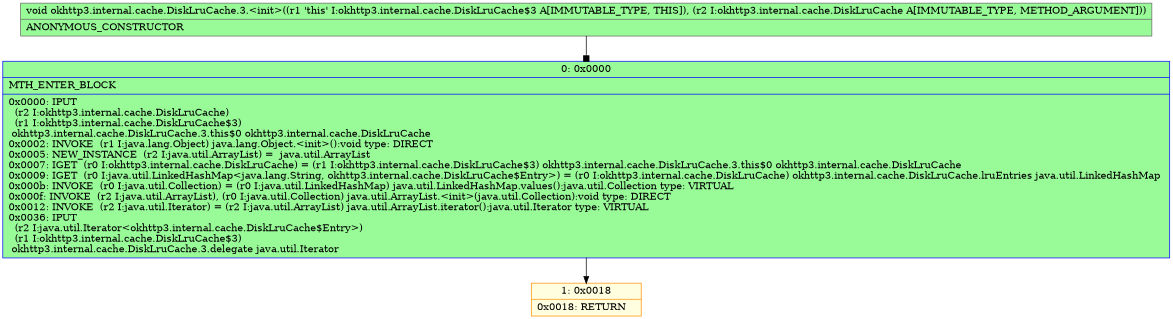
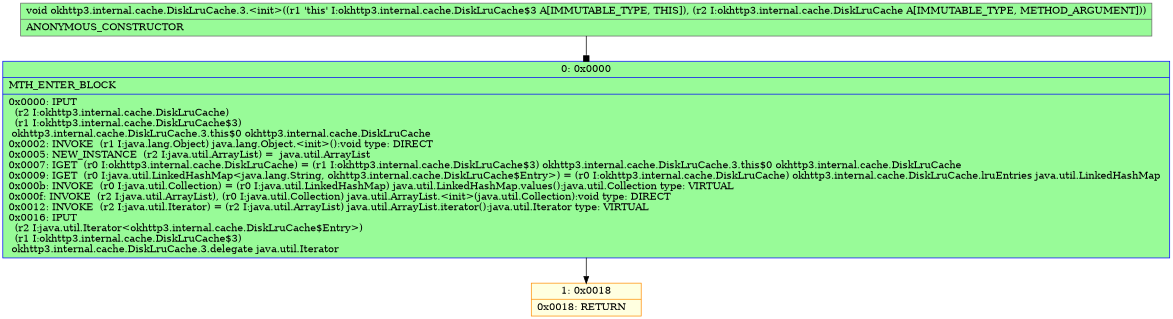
node "0: 0x0000": text "0x0036: IPUT" -> "0x0016: IPUT"
